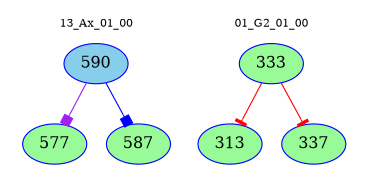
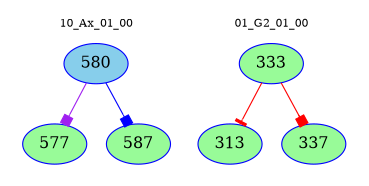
cluster "13_Ax_01_00": label "13_Ax_01_00" -> "10_Ax_01_00"
node "590": label "590" -> "580"
edge "333" -> "337": arrowhead tee -> box
